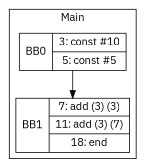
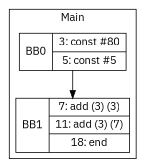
node "BB0": text "3: const #10" -> "3: const #80"
